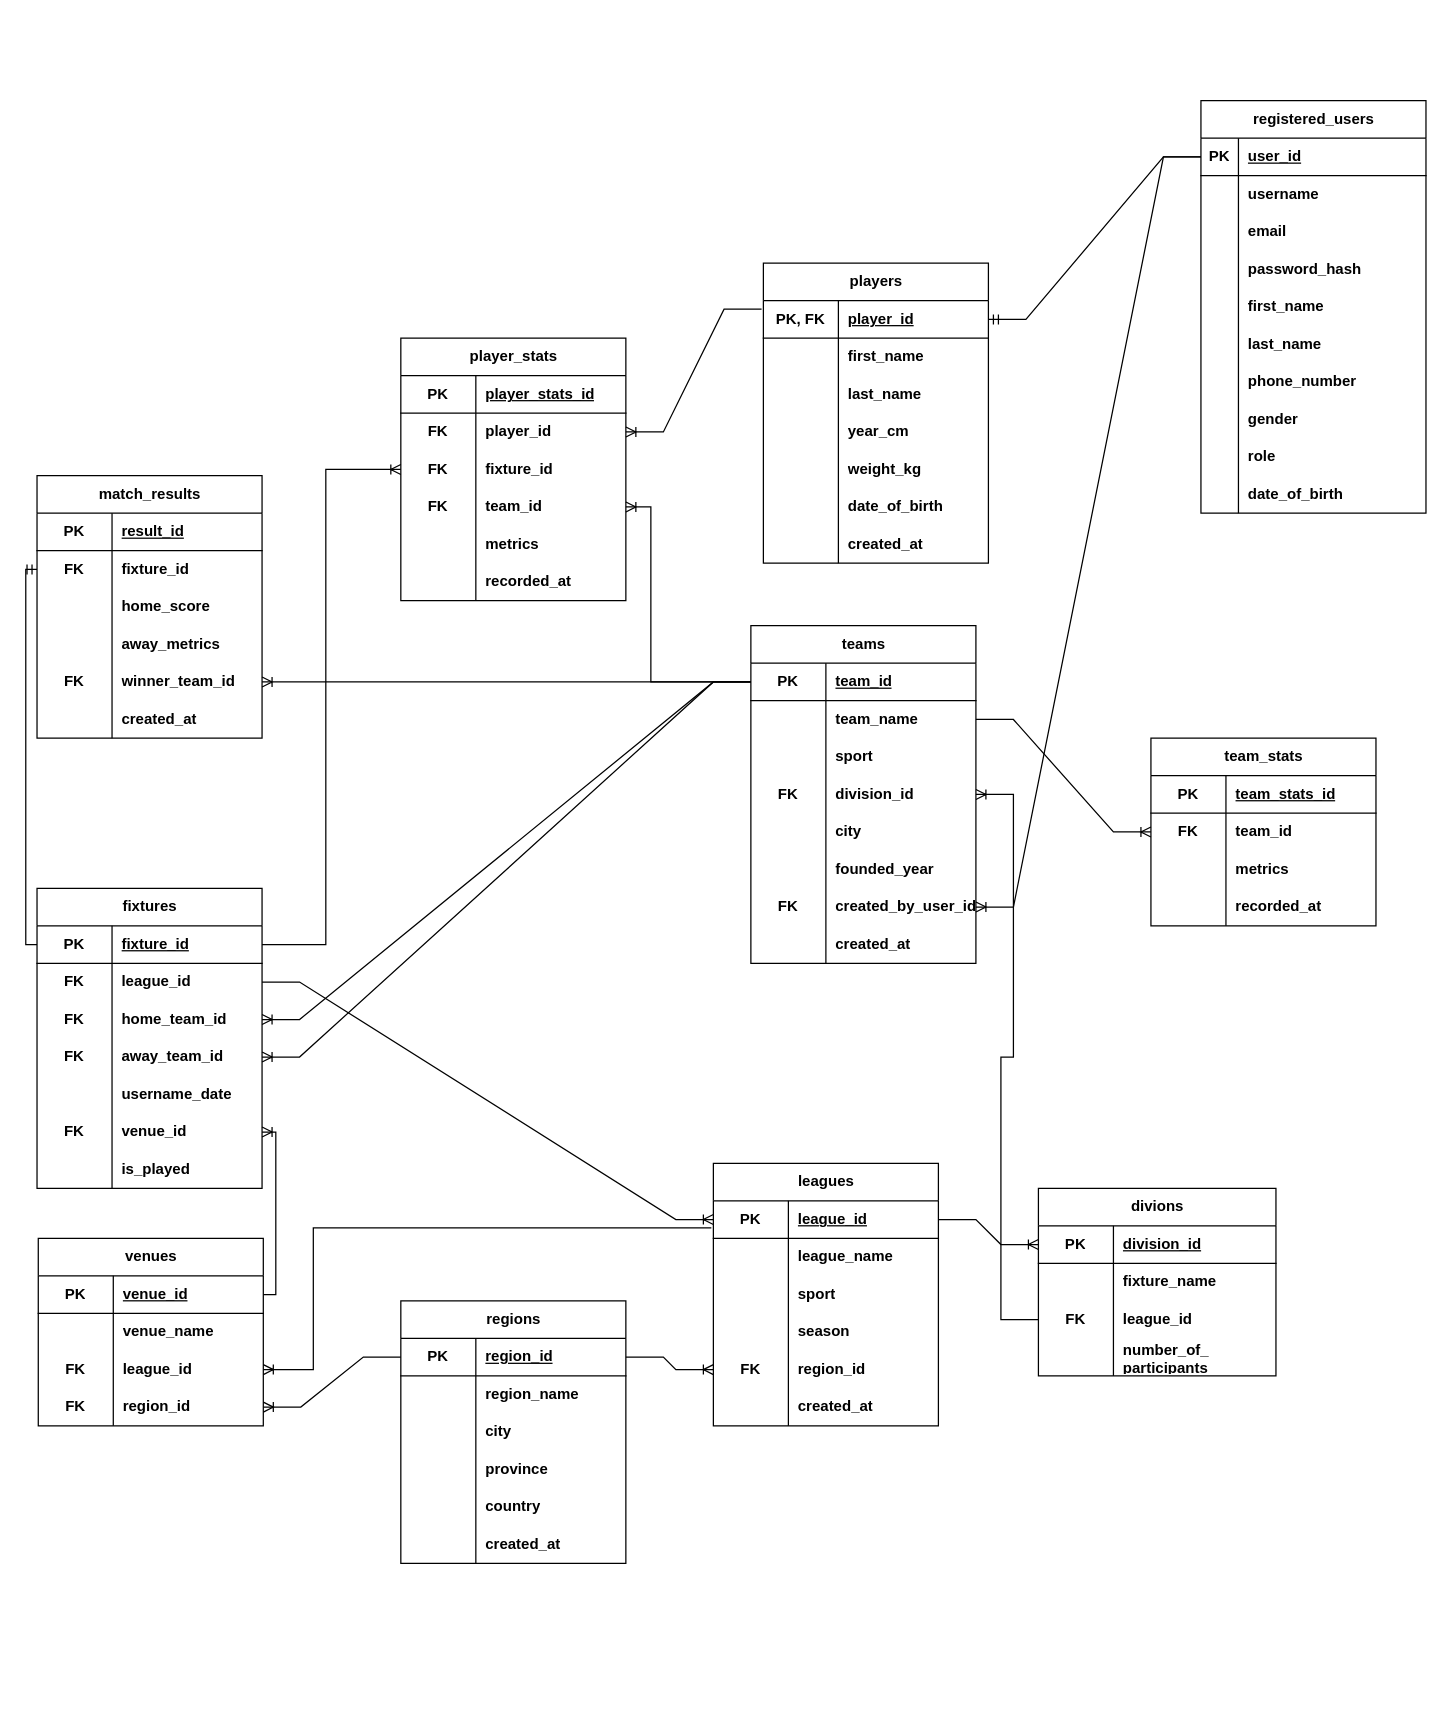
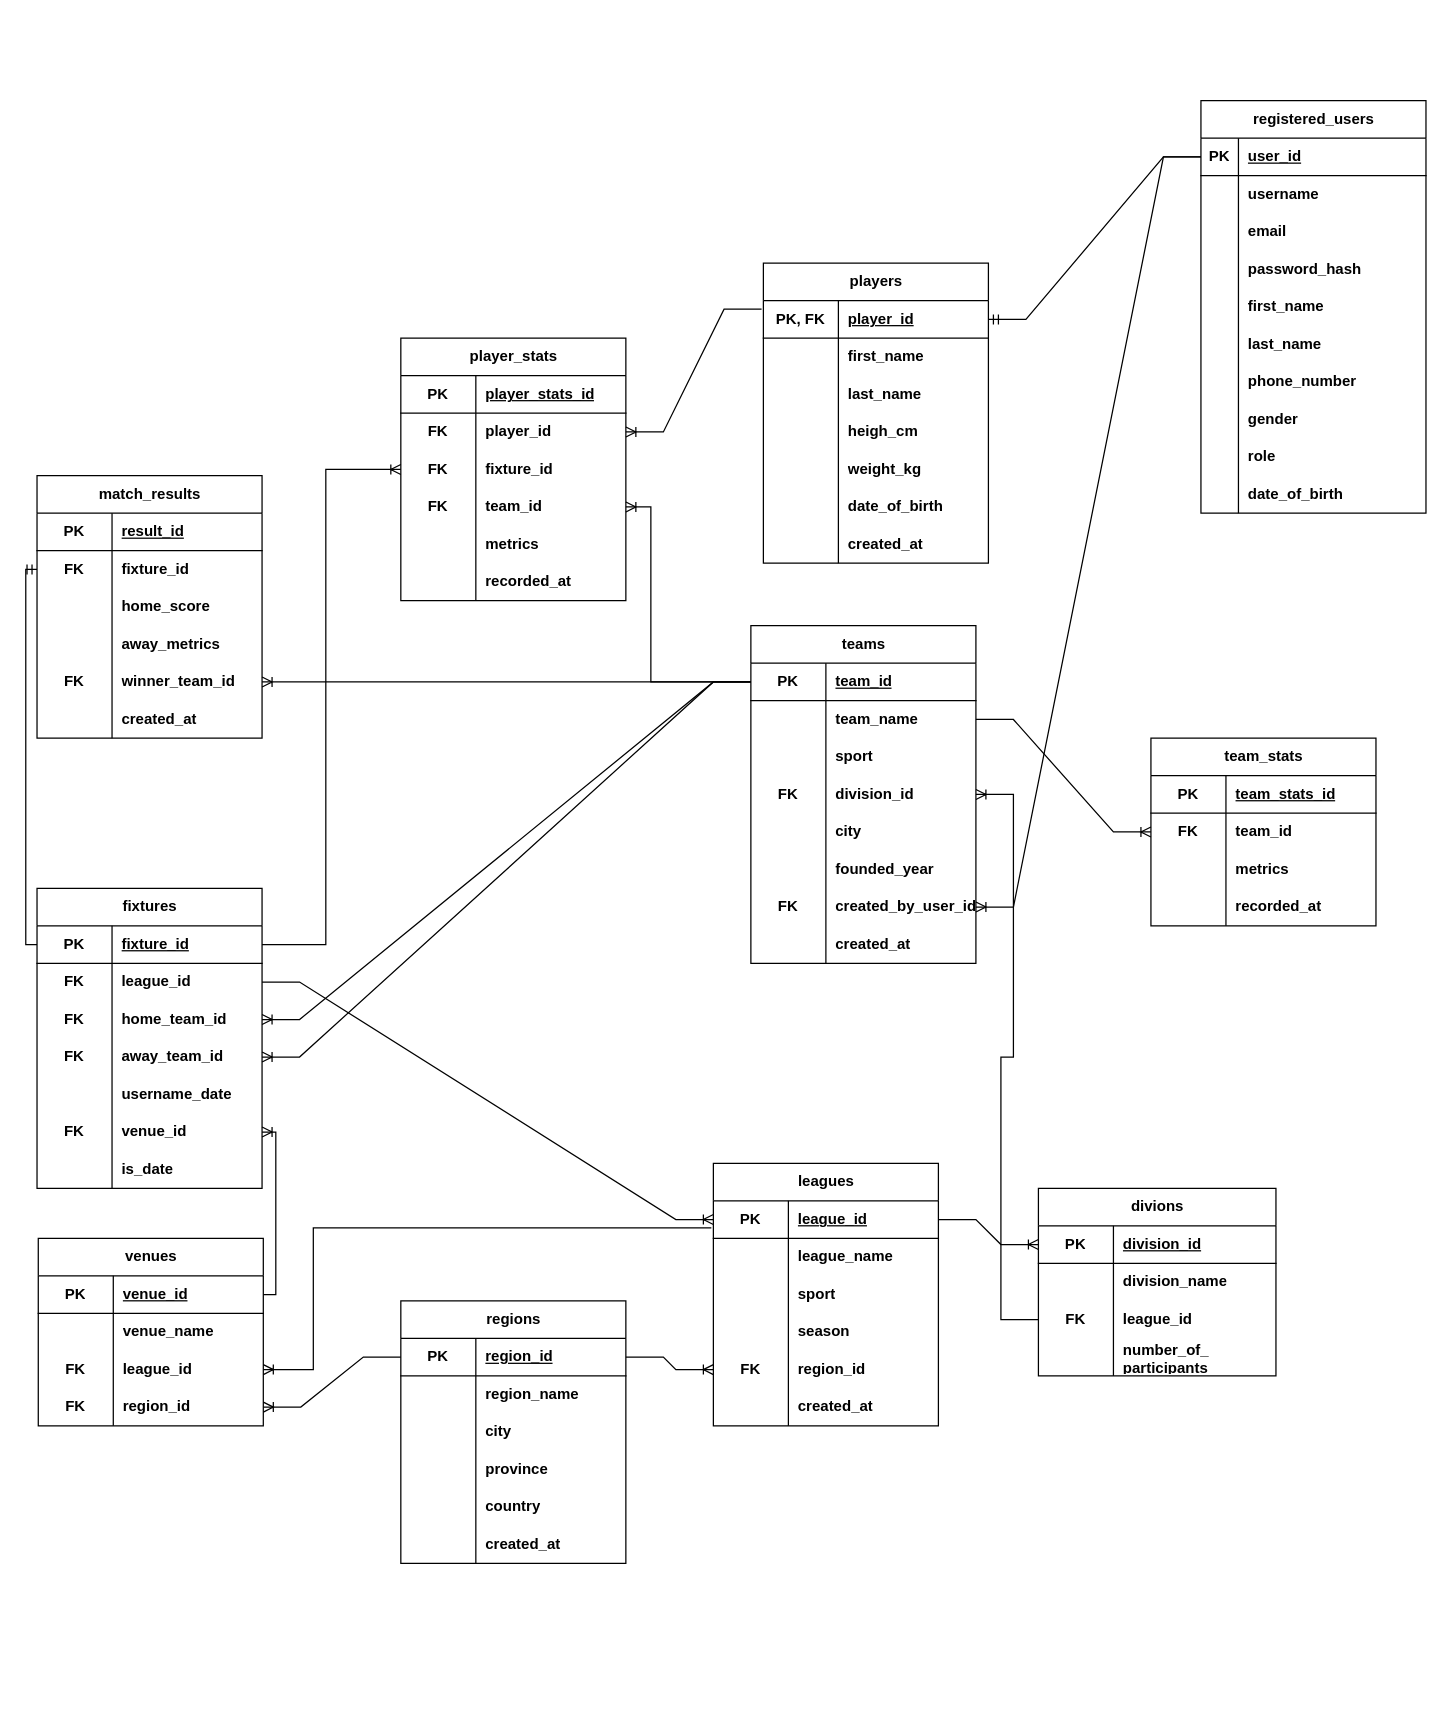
node "year_cm": label "year_cm" -> "heigh_cm"
node "is_played": label "is_played" -> "is_date"
node "fixture_name": label "fixture_name" -> "division_name"
